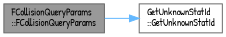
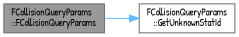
node "GetUnknownStatId ::GetUnknownStatId": label "GetUnknownStatId ::GetUnknownStatId" -> "FCollisionQueryParams ::GetUnknownStatId"
